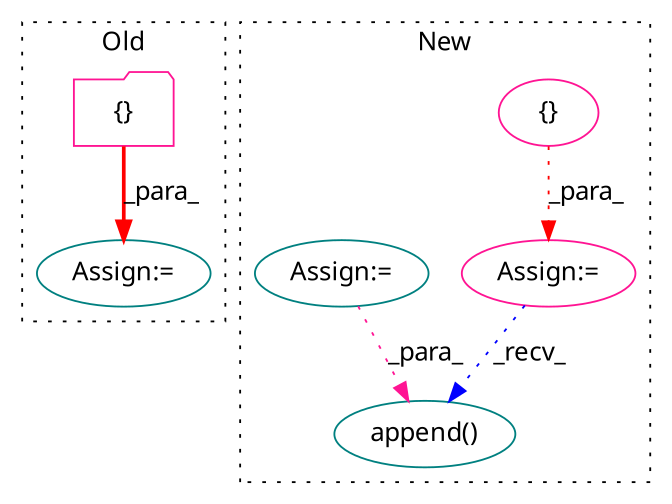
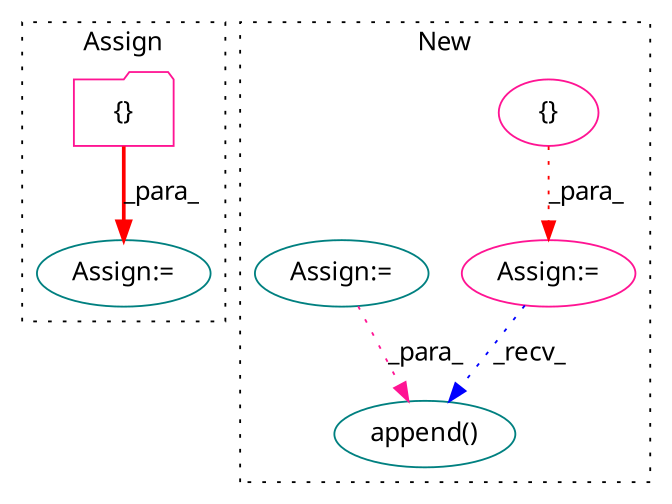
cluster "Old": label "Old" -> "Assign"
